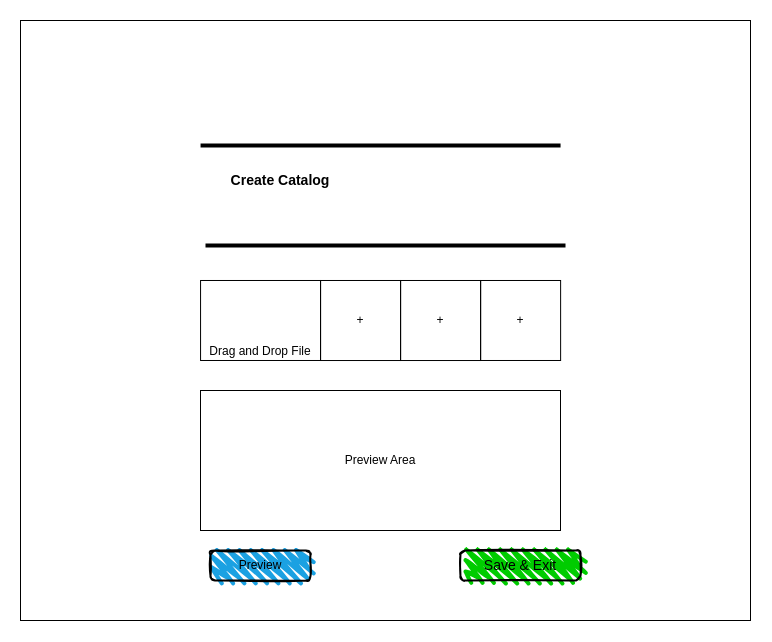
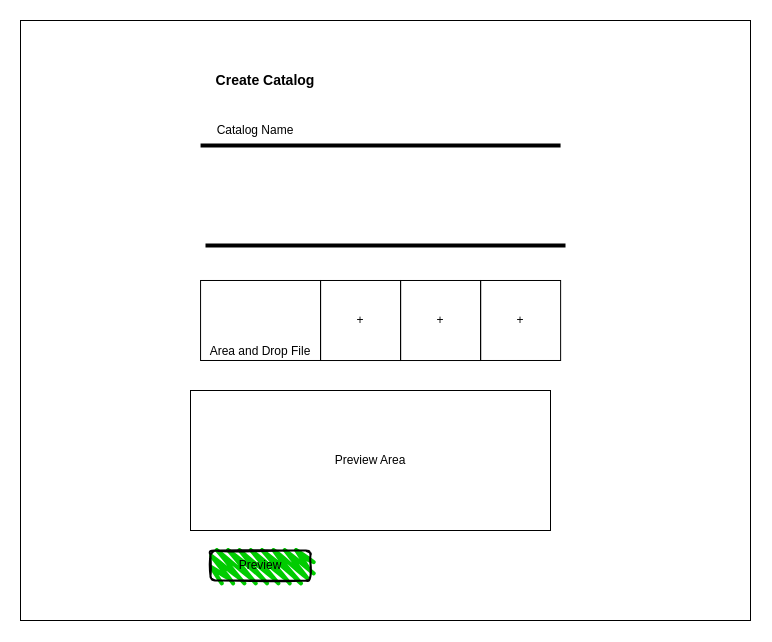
node "Catalog Name": added
node "Create Catalog": moved (281, 181) -> (266, 81)
node "Drag and Drop File": label "Drag and Drop File" -> "Area and Drop File"
node "Preview Area": moved (381, 461) -> (371, 461)
node "Preview": fillcolor #1ba1e2 -> #00cc00
node "Save & Exit": removed
